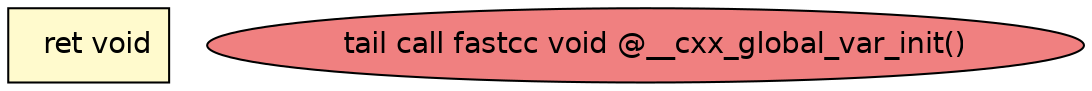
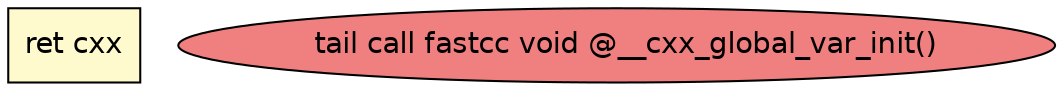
node "ret void": label "ret void" -> "ret cxx"
